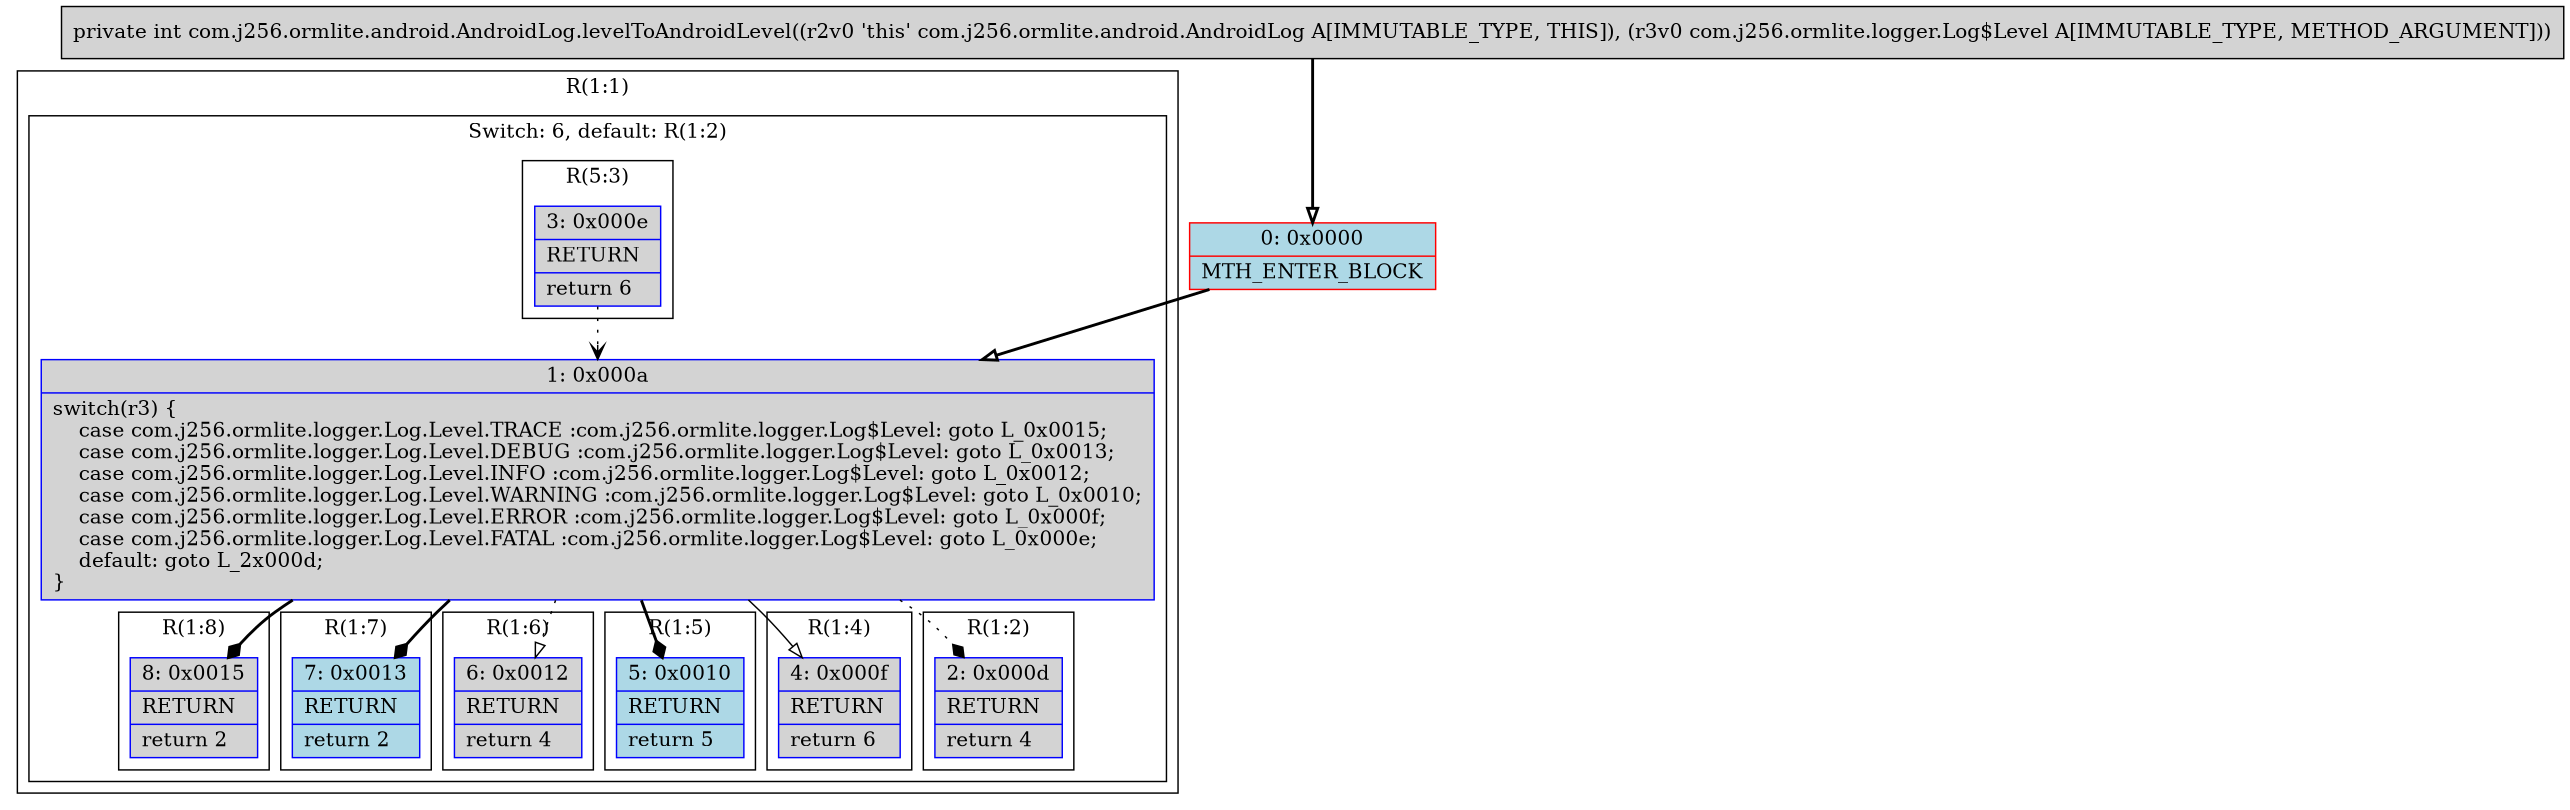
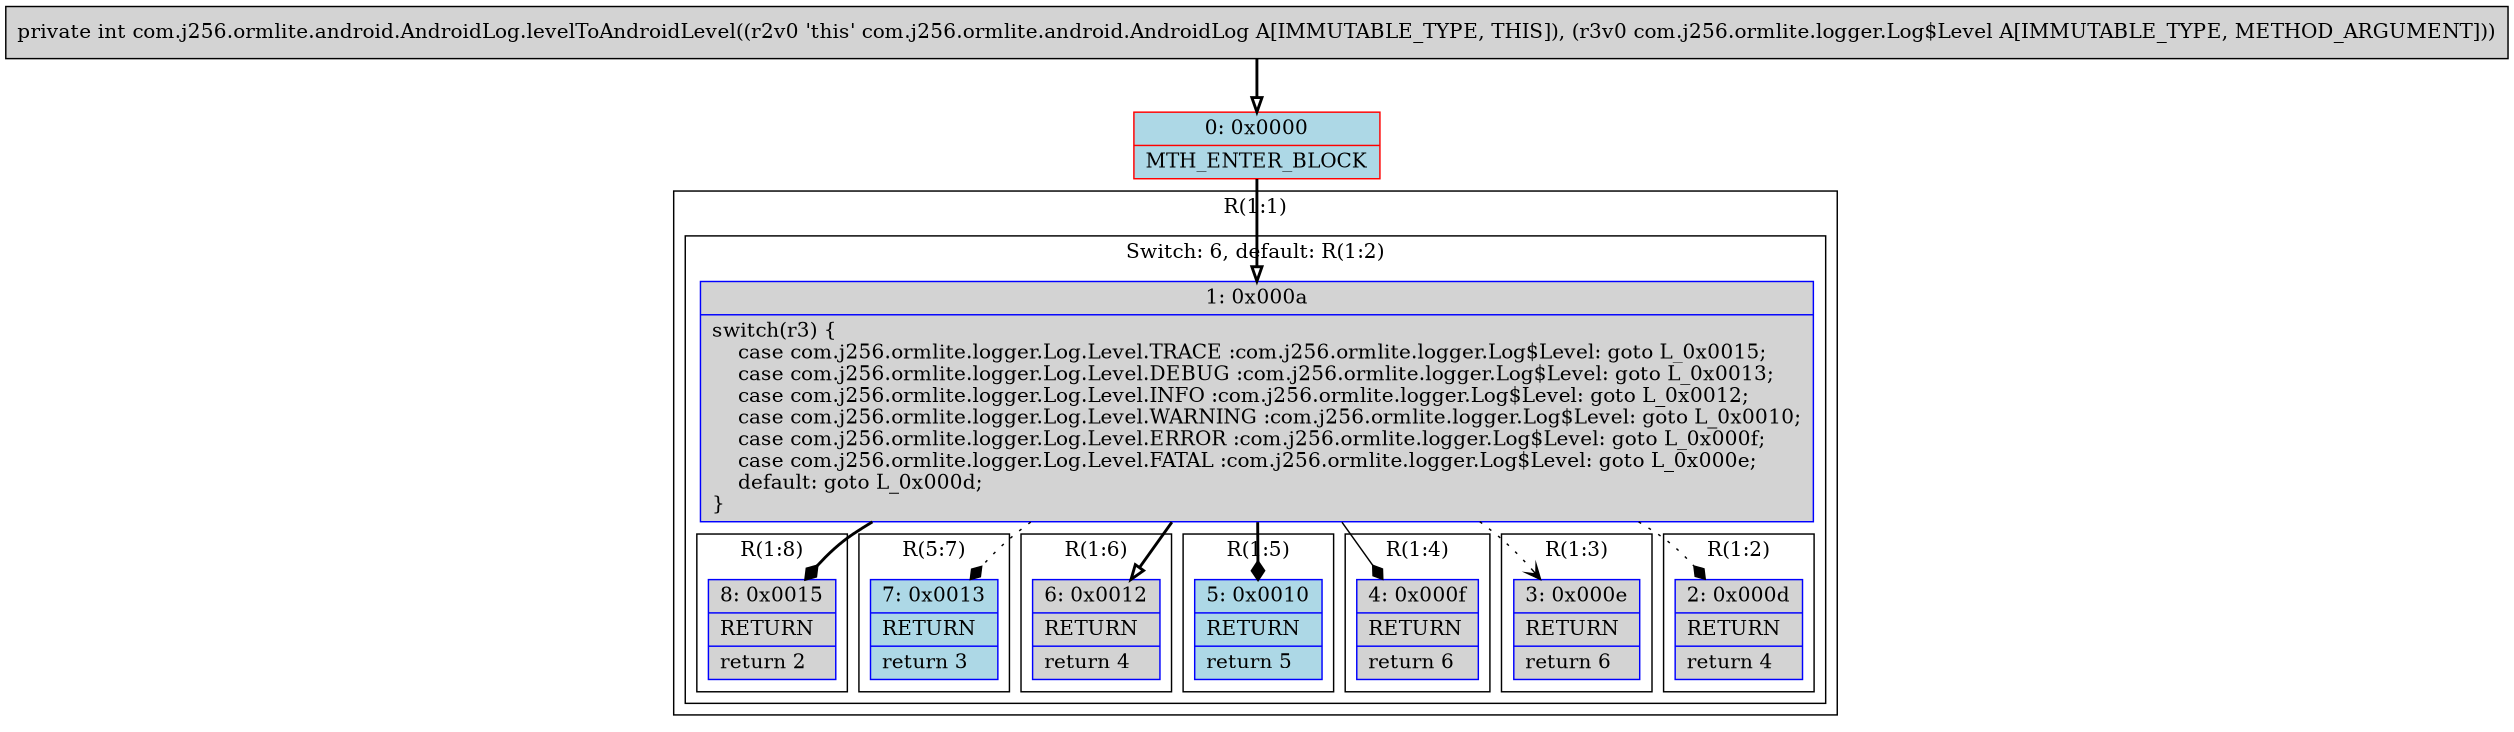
cluster "R(5:3)": label "R(5:3)" -> "R(1:3)"
edge "3: 0x000e" -> "1: 0x000a": reversed
node "1: 0x000a": text "default: goto L_2x000d;" -> "default: goto L_0x000d;"
edge "1: 0x000a" -> "6: 0x0012": style dotted -> bold
edge "1: 0x000a" -> "7: 0x0013": style bold -> dotted
edge "1: 0x000a" -> "4: 0x000f": arrowhead onormal -> diamond
cluster "R(1:7)": label "R(1:7)" -> "R(5:7)"
node "7: 0x0013": text "return 2" -> "return 3"
